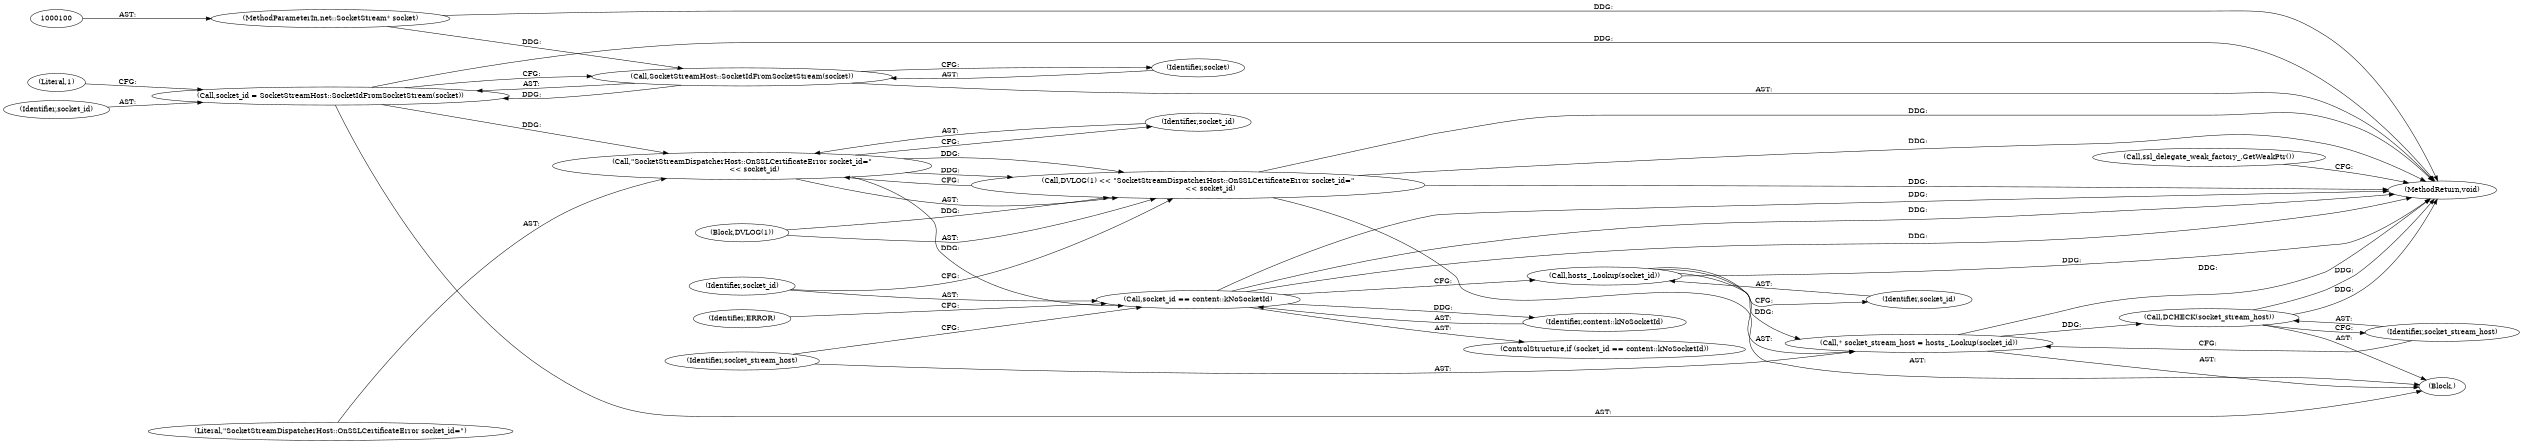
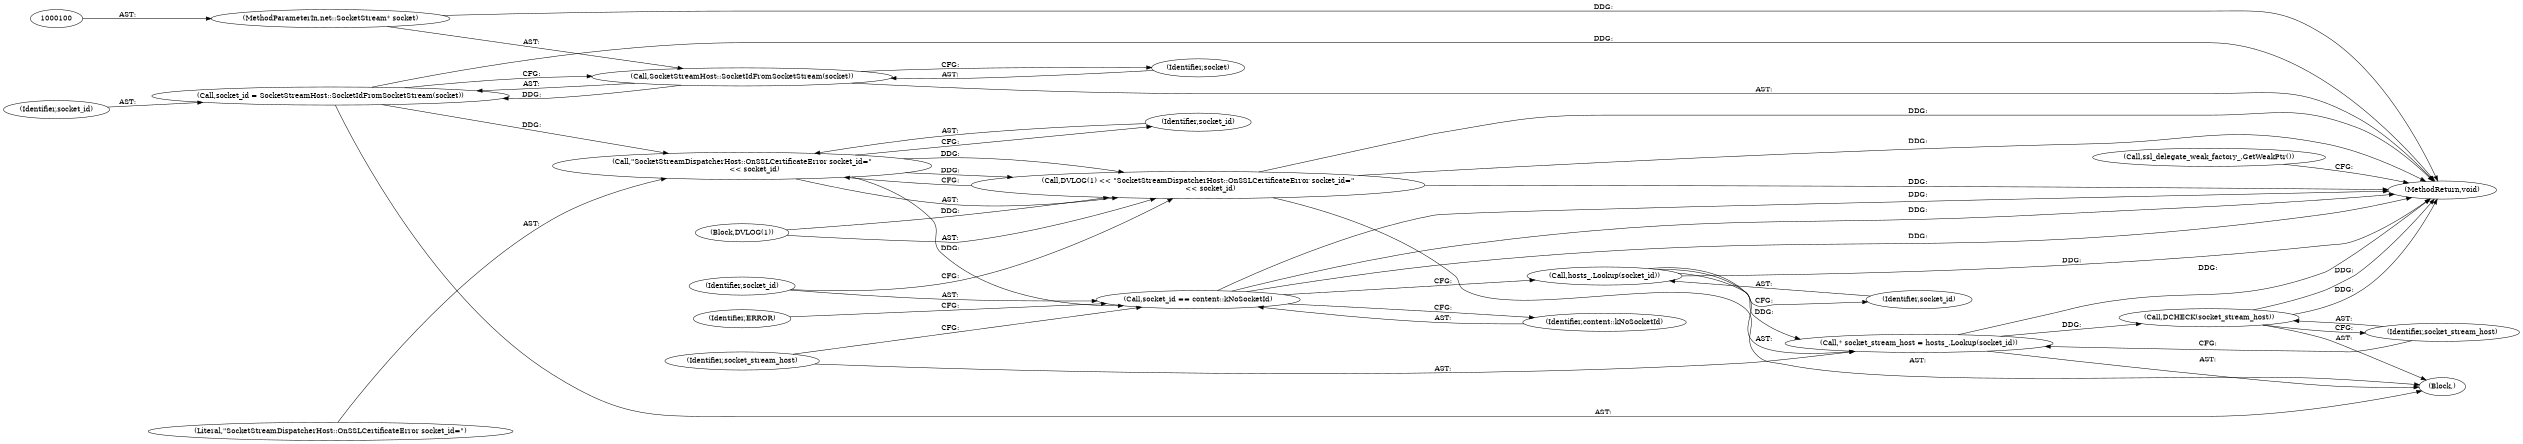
edge "(MethodParameterIn,net::SocketStream* socket)" -> "(Call,SocketStreamHost::SocketIdFromSocketStream(socket))": label "DDG: " -> "AST: "
node "(Literal,1)": removed
edge "(Call,socket_id == content::kNoSocketId)" -> "(Identifier,content::kNoSocketId)": label "DDG: " -> "CFG: "
node "(ControlStructure,if (socket_id == content::kNoSocketId))": removed
